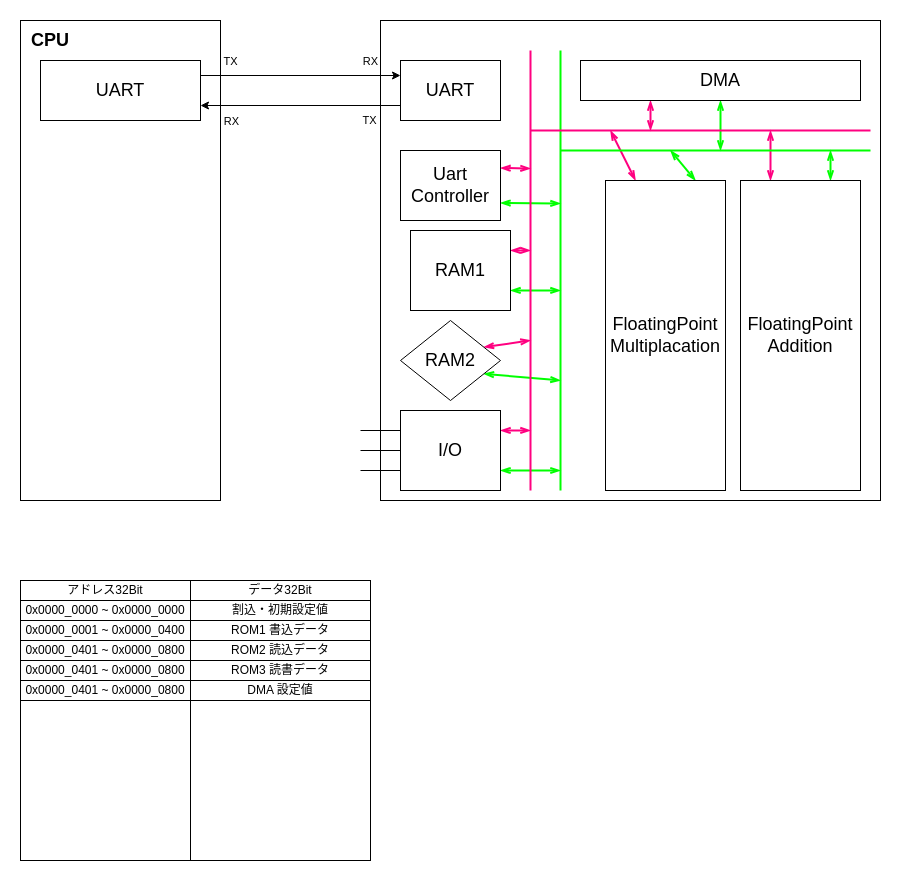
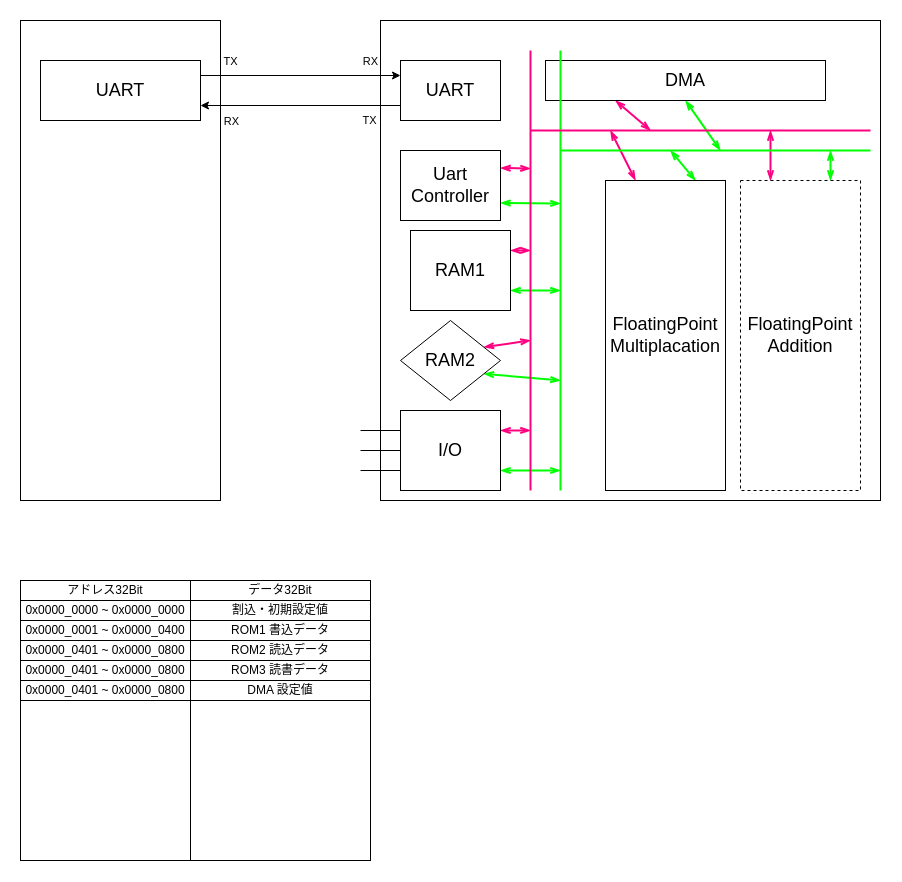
node "CPU": removed
node "DMA": moved (721, 81) -> (686, 81)
node "FloatingPoint Addition": style solid -> dashed
